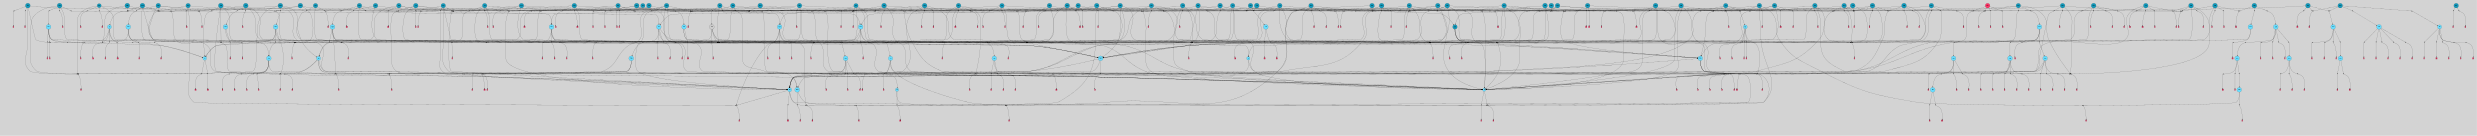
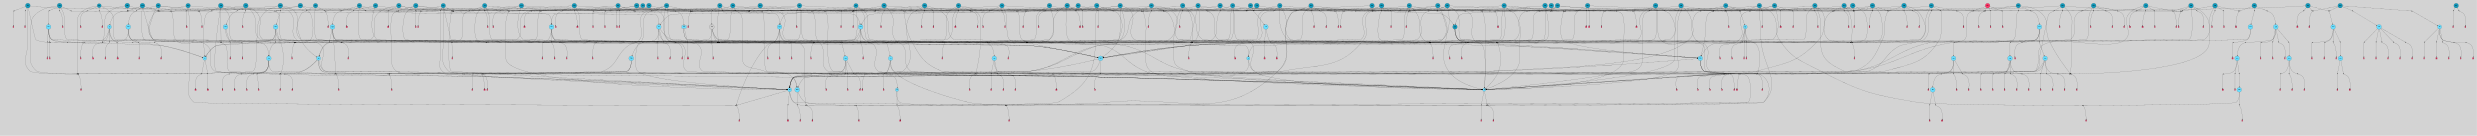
node "T541": shape circle -> box
